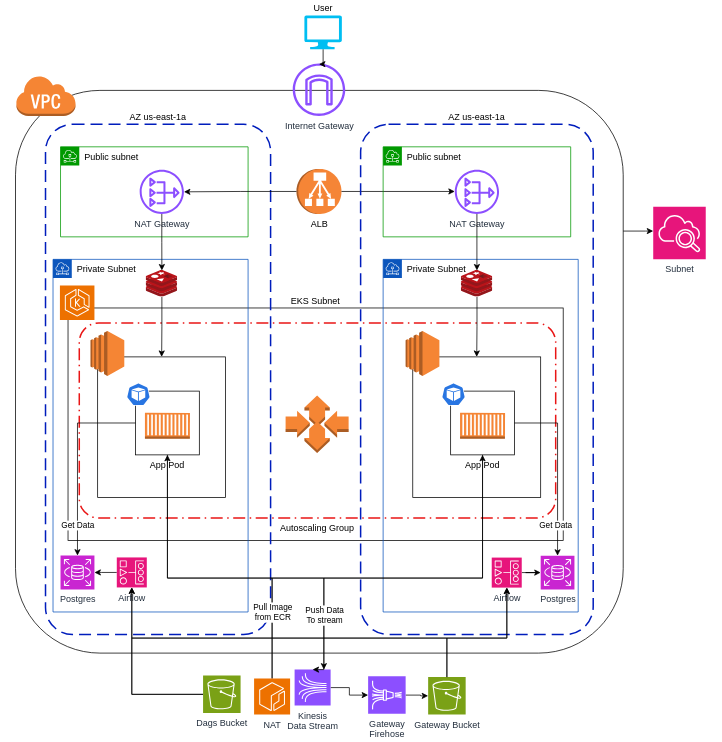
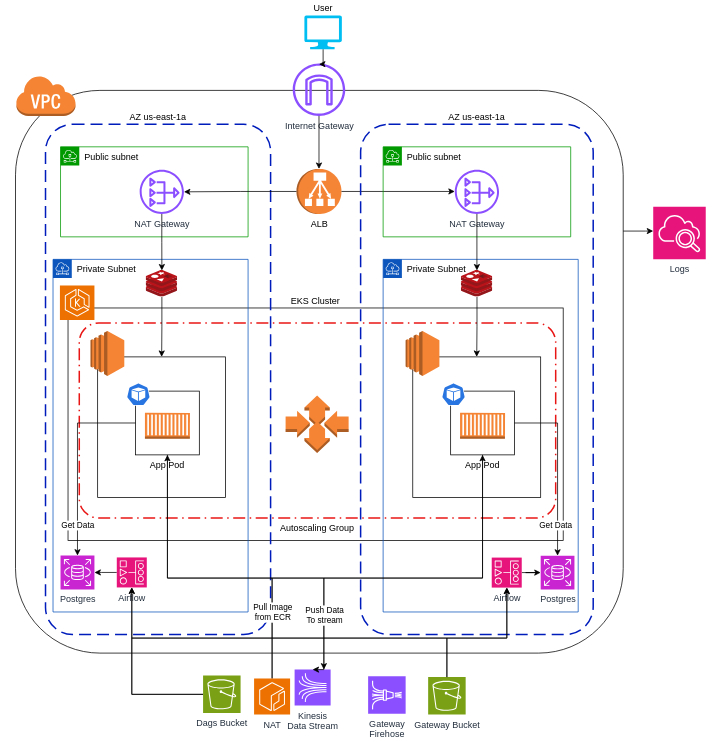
edge "Internet Gateway" -> "ALB": added
node "Subnet": label "Subnet" -> "Logs"
node "EKS Subnet": label "EKS Subnet" -> "EKS Cluster"
edge "Kinesis Data Stream" -> "Gateway Firehose": removed
edge "Gateway Firehose" -> "Gateway Bucket": removed
